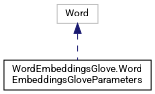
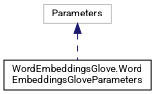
node "Word": label "Word" -> "Parameters"
